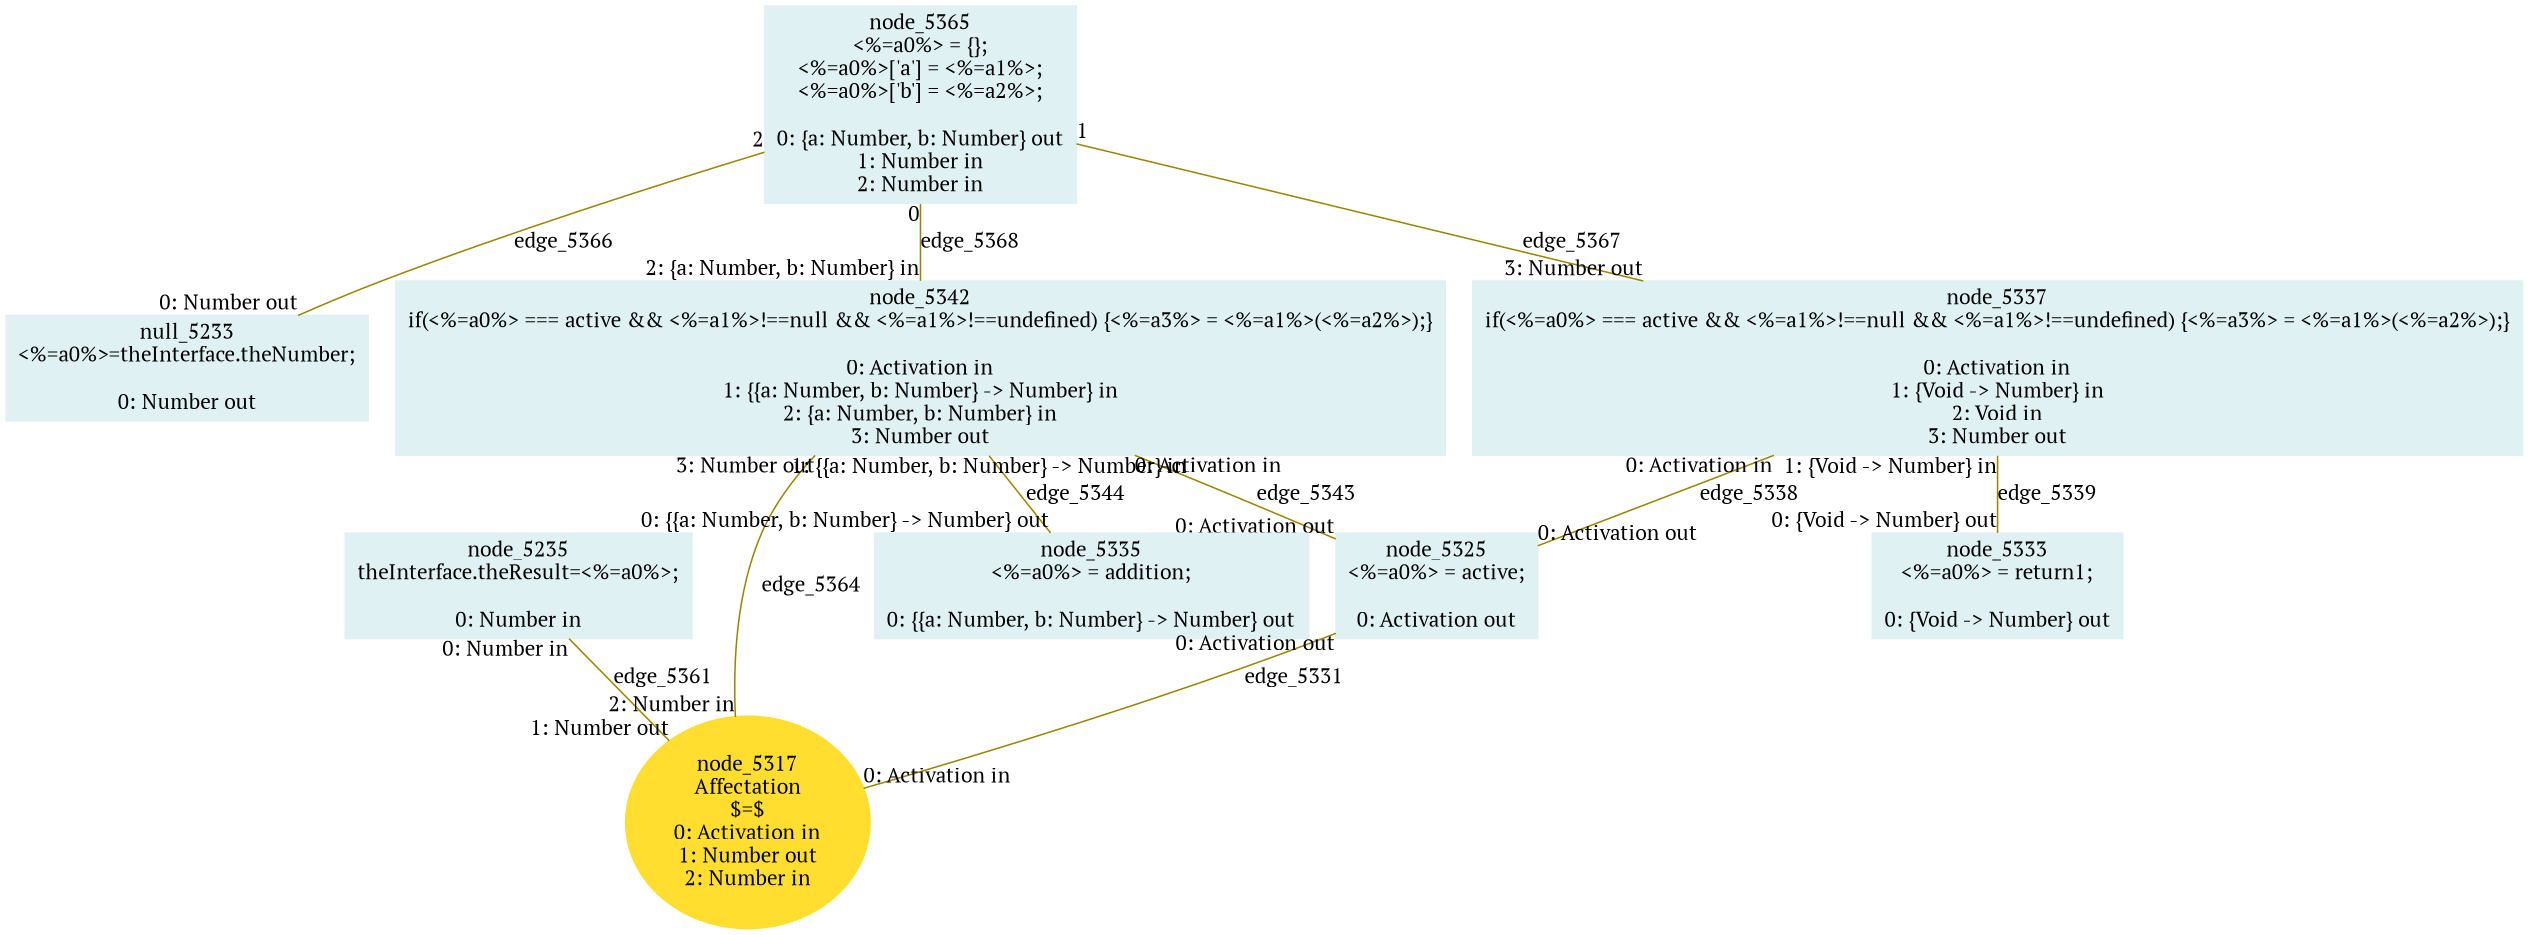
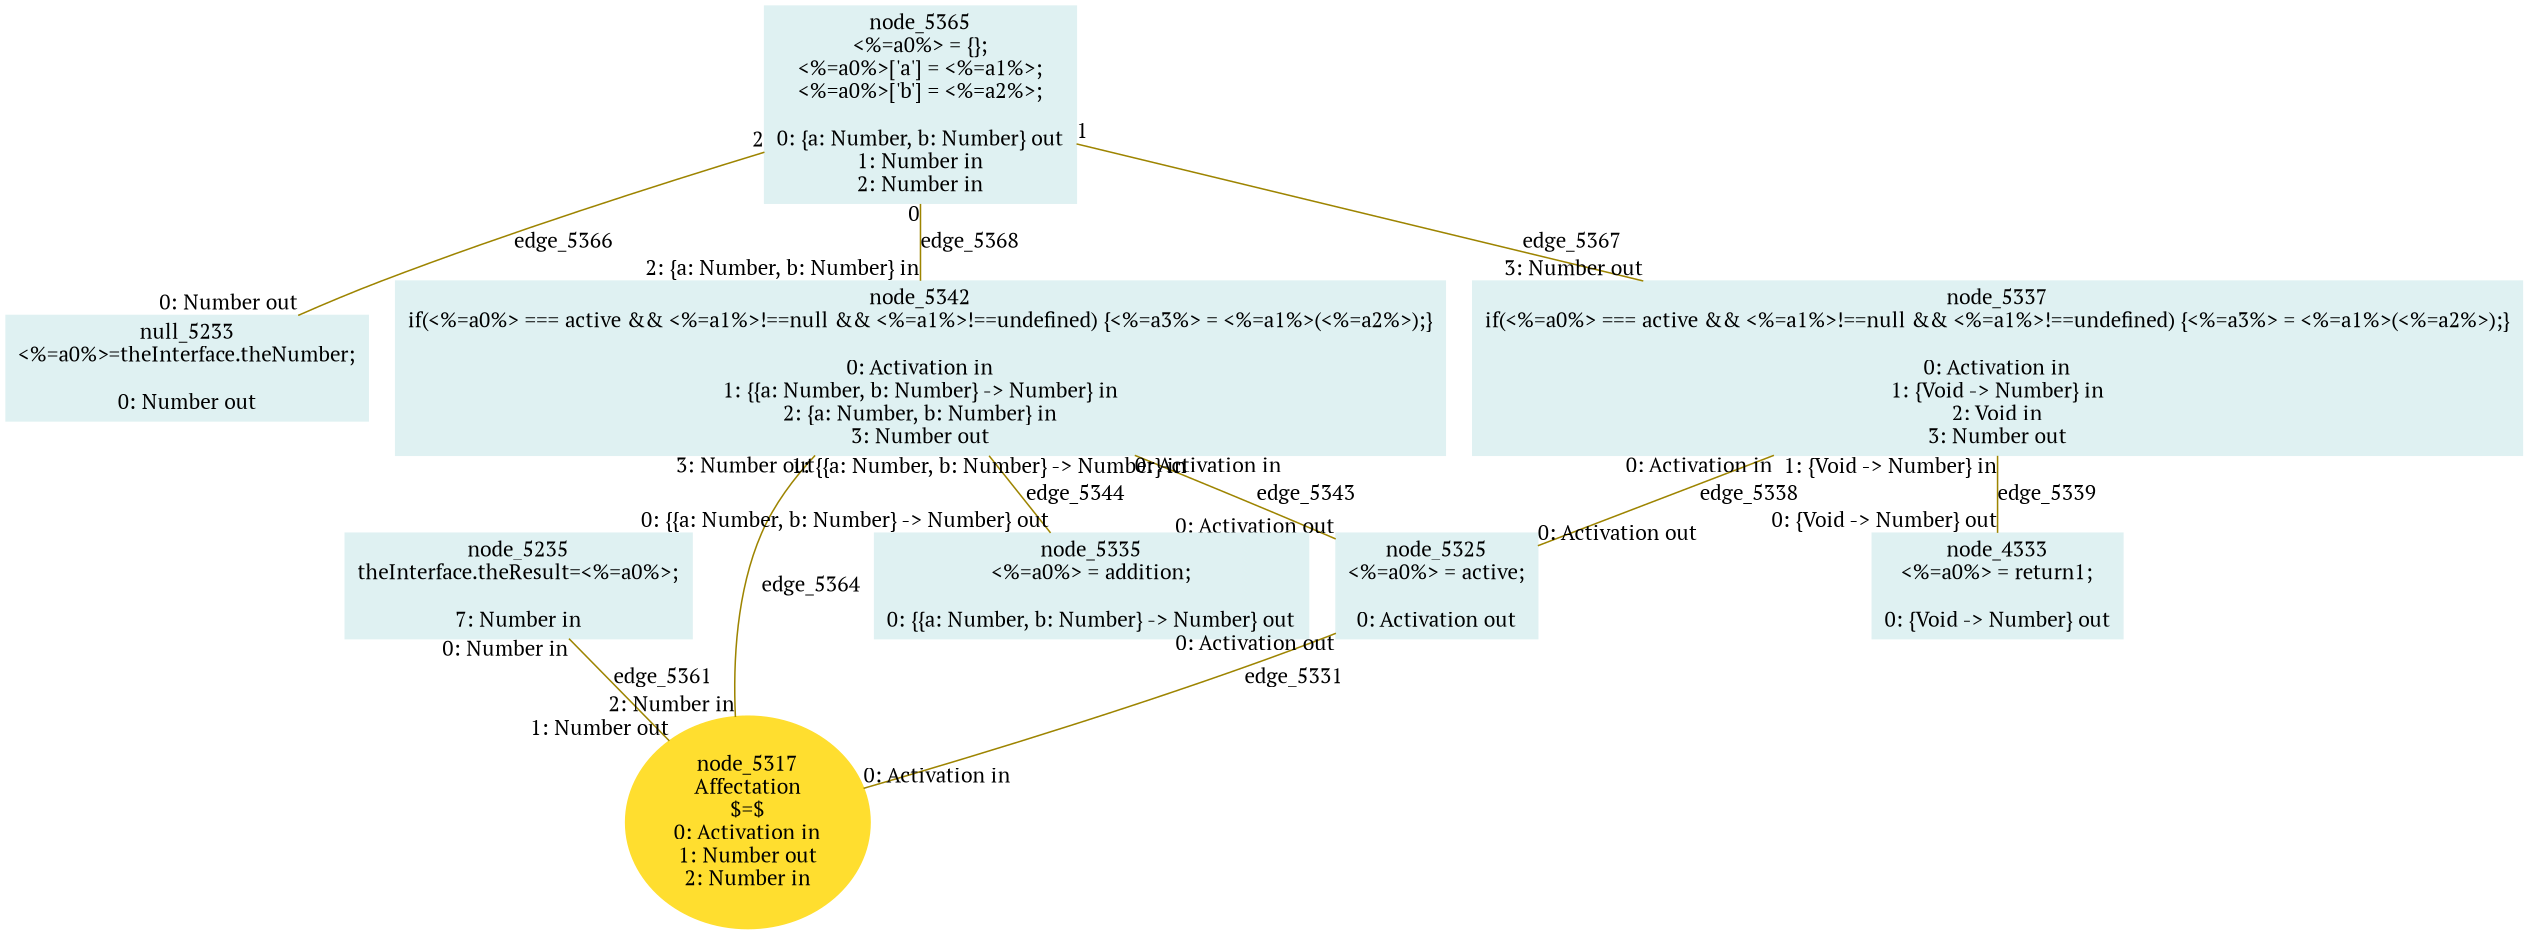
node "node_5235 theInterface.theResult=<%=a0%>; 0: Number in": label "node_5235 theInterface.theResult=<%=a0%>; 0: Number in" -> "node_5235 theInterface.theResult=<%=a0%>; 7: Number in"
node "node_5333 <%=a0%> = return1; 0: {Void -> Number} out": label "node_5333 <%=a0%> = return1; 0: {Void -> Number} out" -> "node_4333 <%=a0%> = return1; 0: {Void -> Number} out"
